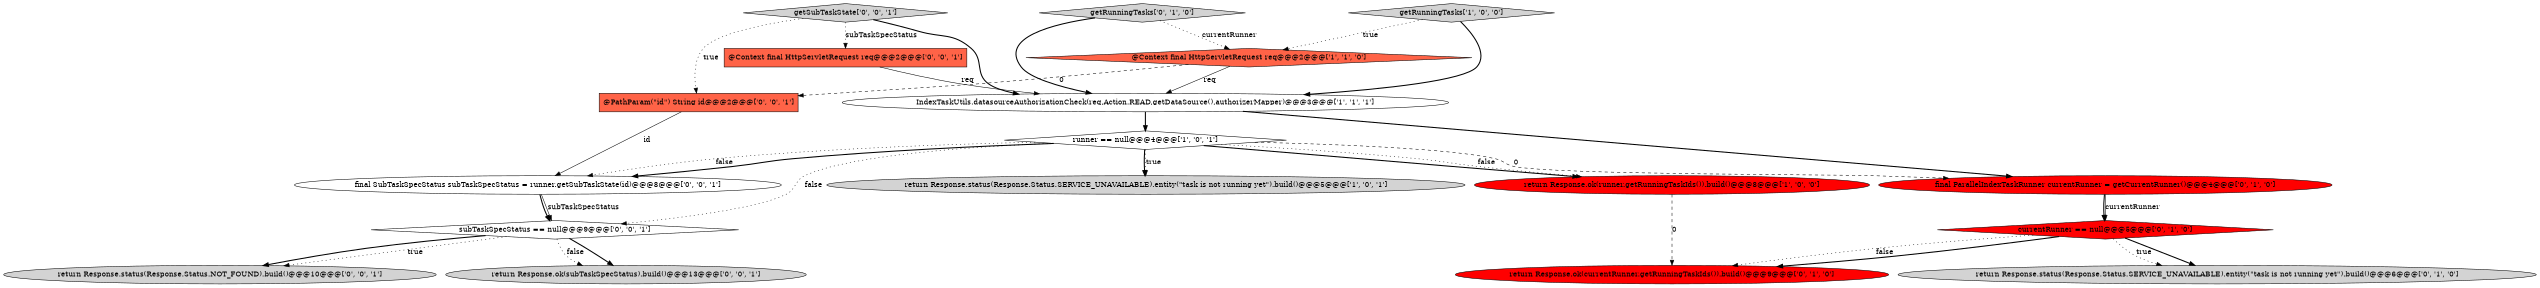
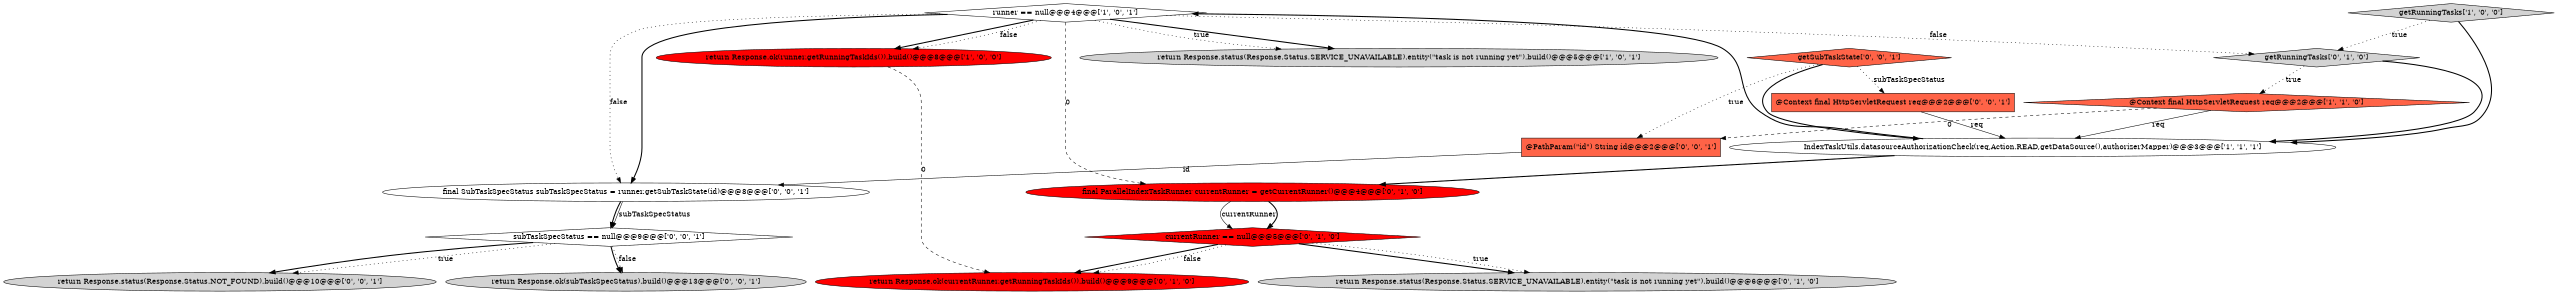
node "getSubTaskState['0', '0', '1']": fillcolor lightgray -> tomato
edge "getRunningTasks['1', '0', '0']" -> "@Context final HttpServletRequest req@@@2@@@['1', '1', '0']": now "getRunningTasks['1', '0', '0']" -> "getRunningTasks['0', '1', '0']"
edge "getRunningTasks['0', '1', '0']" -> "@Context final HttpServletRequest req@@@2@@@['1', '1', '0']": label "currentRunner" -> "true"
edge "runner == null@@@4@@@['1', '0', '1']" -> "subTaskSpecStatus == null@@@9@@@['0', '0', '1']": now "runner == null@@@4@@@['1', '0', '1']" -> "getRunningTasks['0', '1', '0']"
